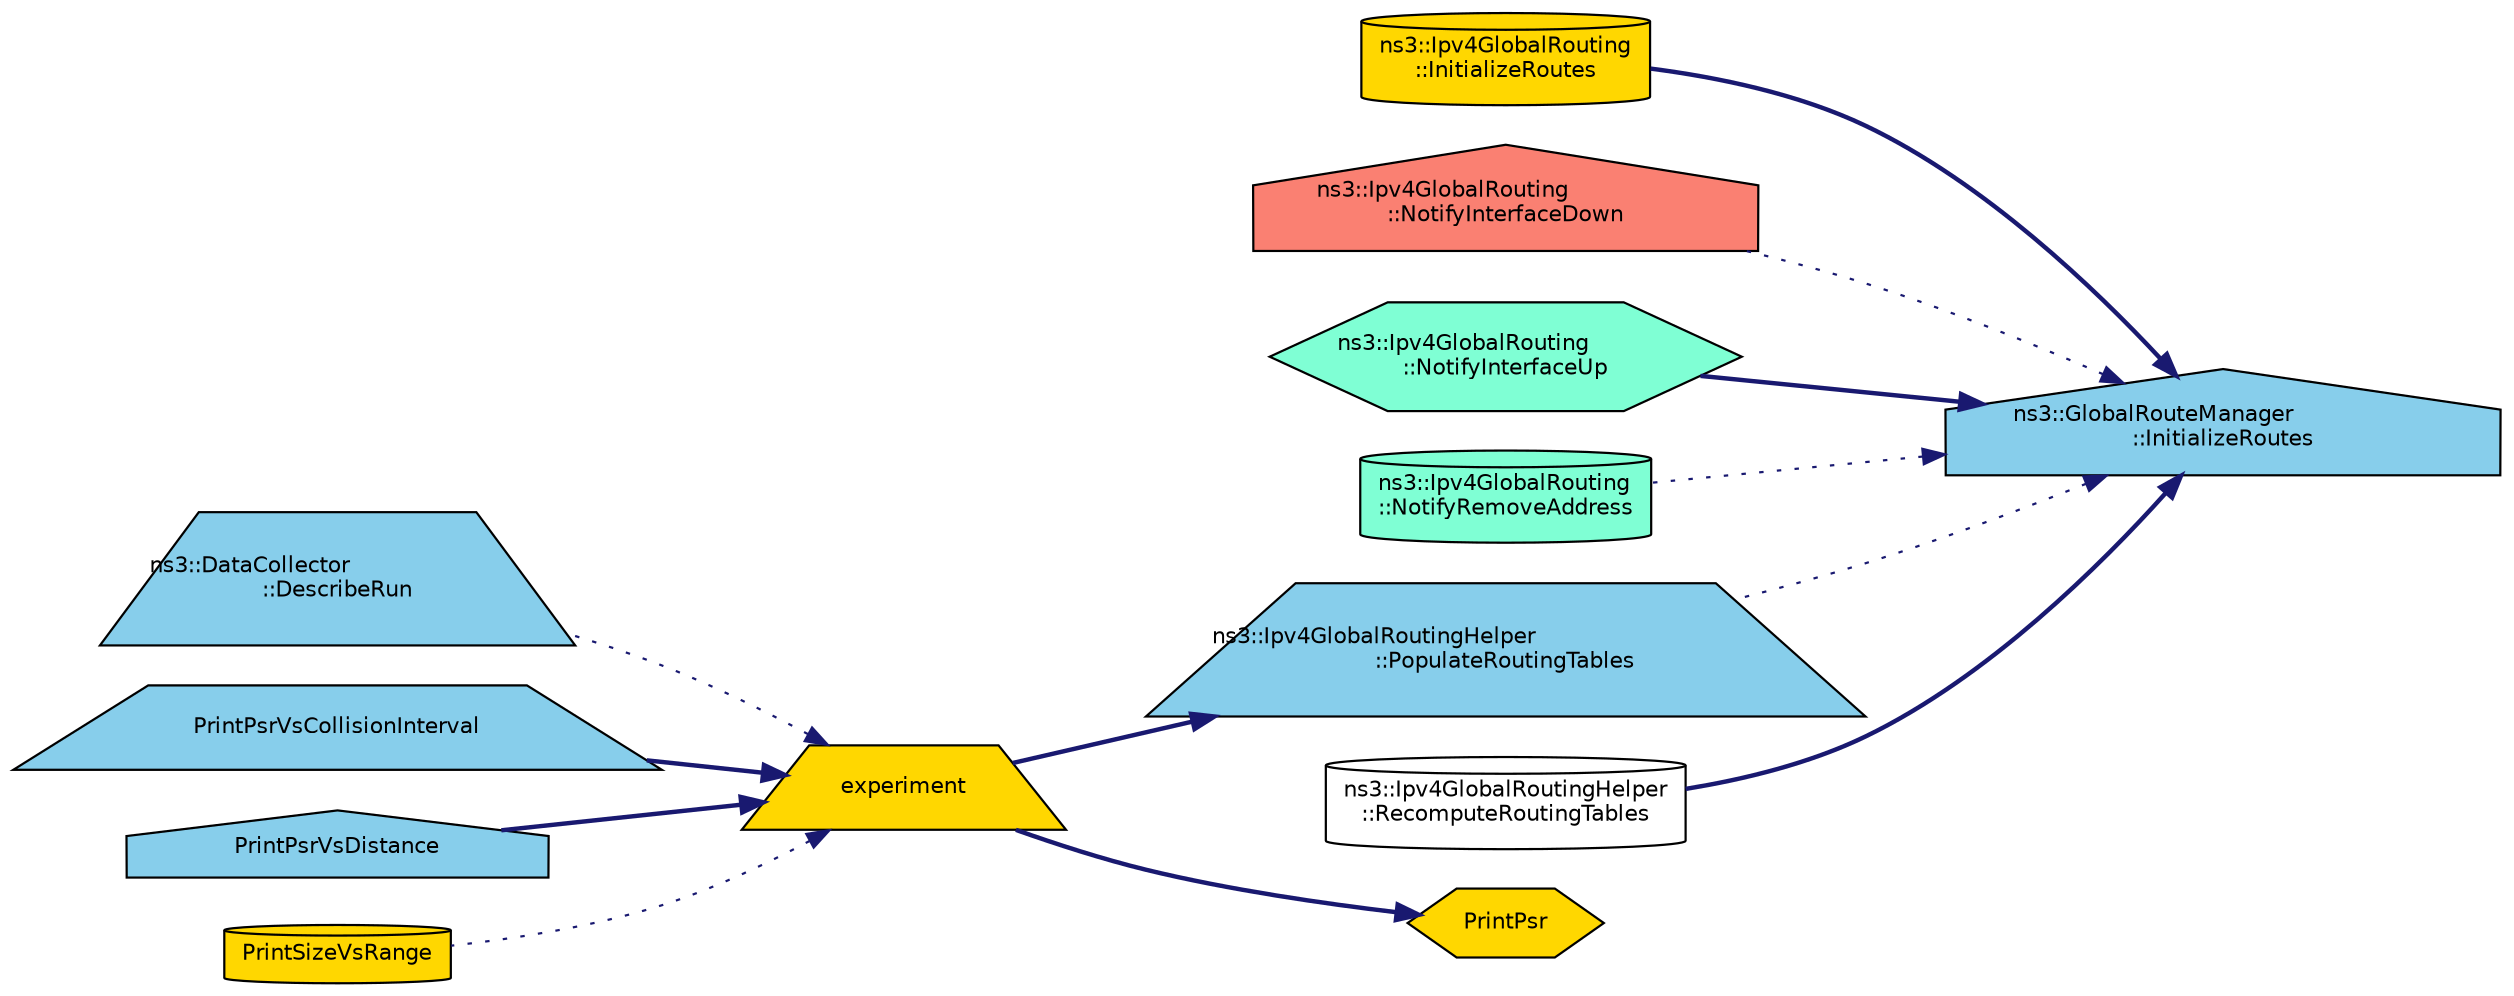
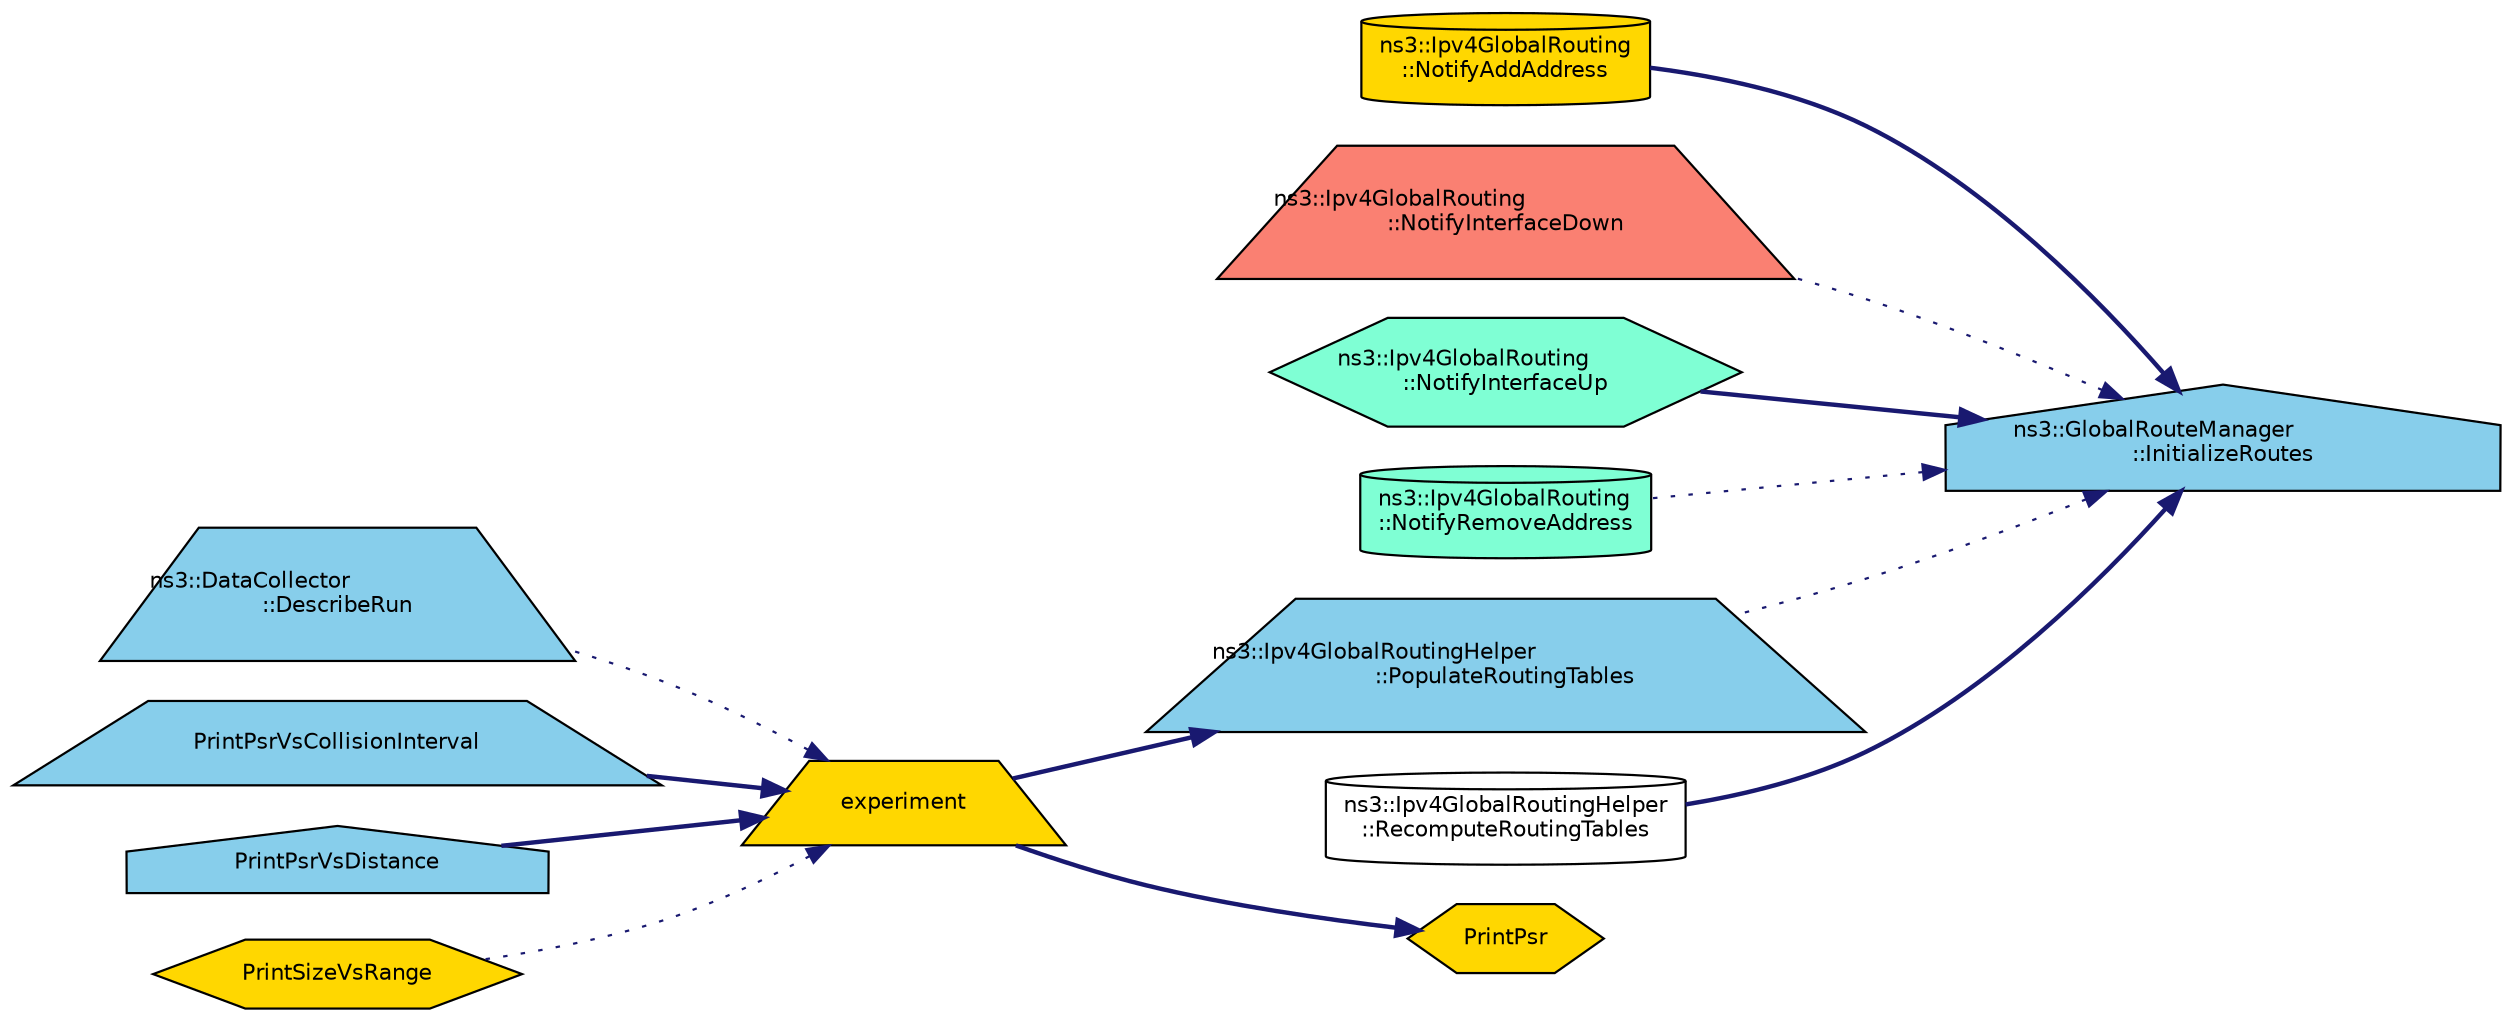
node "ns3::Ipv4GlobalRouting ::InitializeRoutes": label "ns3::Ipv4GlobalRouting ::InitializeRoutes" -> "ns3::Ipv4GlobalRouting ::NotifyAddAddress"
node "ns3::Ipv4GlobalRouting ::NotifyInterfaceDown": shape house -> trapezium
node "PrintSizeVsRange": shape cylinder -> hexagon
